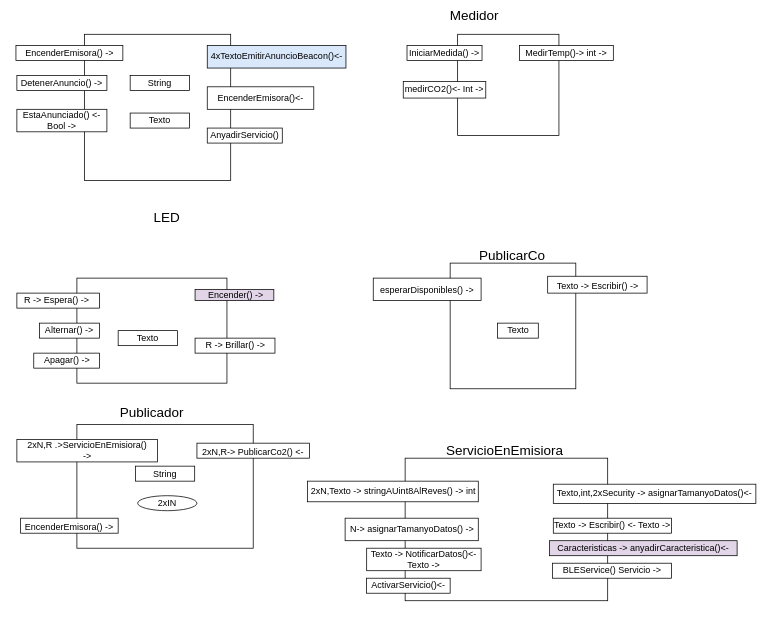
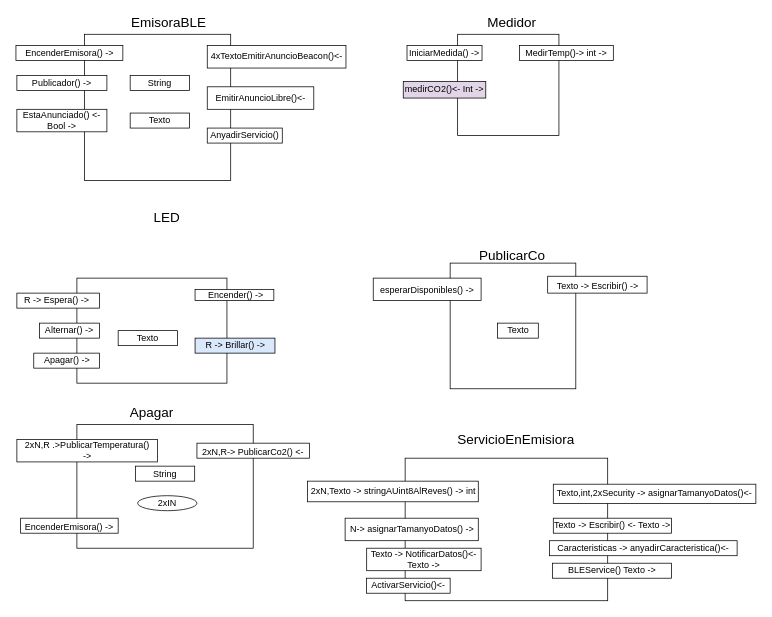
node "Medidor": moved (474, 15) -> (512, 23)
node "EmisoraBLE": added
node "4xTextoEmitirAnuncioBeacon()<-": fillcolor #dae8fc -> #ffffff
node "DetenerAnuncio() ->": label "DetenerAnuncio() ->" -> "Publicador() ->"
node "medirCO2()<- Int ->": fillcolor #ffffff -> #e1d5e7
node "EncenderEmisora()<-": label "EncenderEmisora()<-" -> "EmitirAnuncioLibre()<-"
node "Encender() ->": fillcolor #e1d5e7 -> #ffffff
node "R -> Brillar() ->": fillcolor #ffffff -> #dae8fc
node "Publicador": label "Publicador" -> "Apagar"
node "2xN,R .>ServicioEnEmisiora() ->": label "2xN,R .>ServicioEnEmisiora() ->" -> "2xN,R .>PublicarTemperatura() ->"
node "ServicioEnEmisiora": moved (504, 450) -> (516, 439)
node "Caracteristicas -> anyadirCaracteristica()<-": fillcolor #e1d5e7 -> #ffffff
node "BLEService() Servicio ->": label "BLEService() Servicio ->" -> "BLEService() Texto ->"
